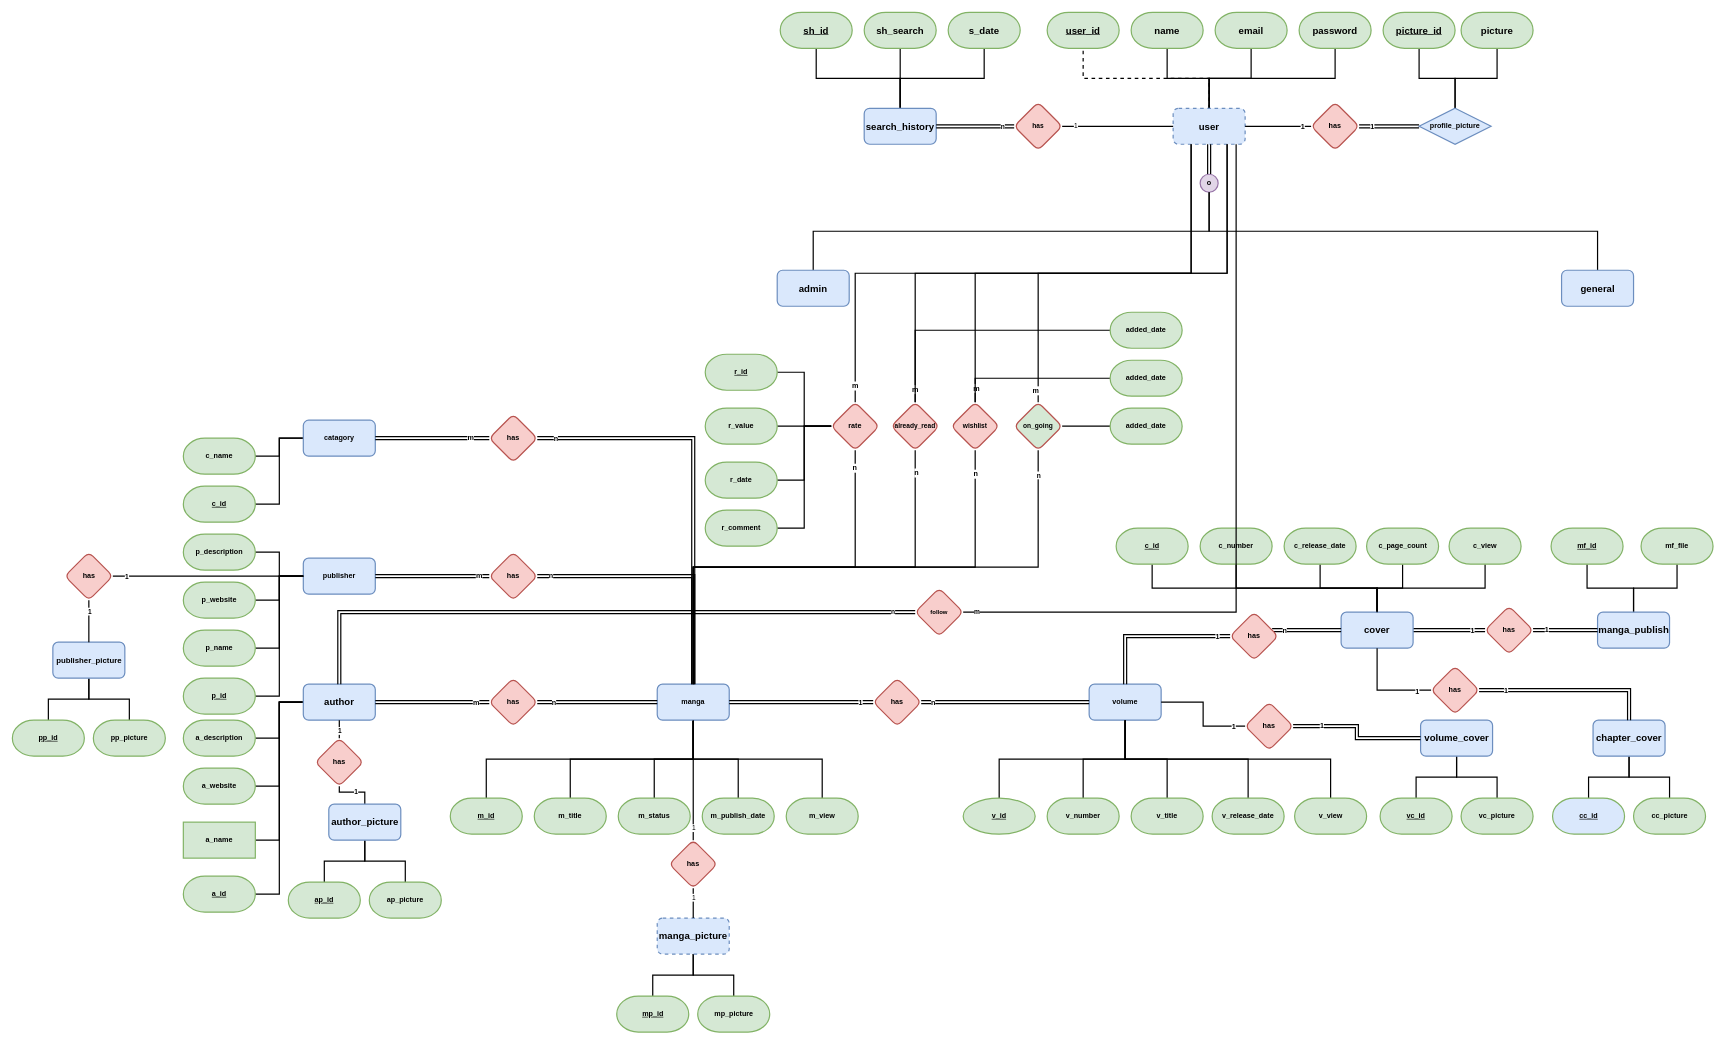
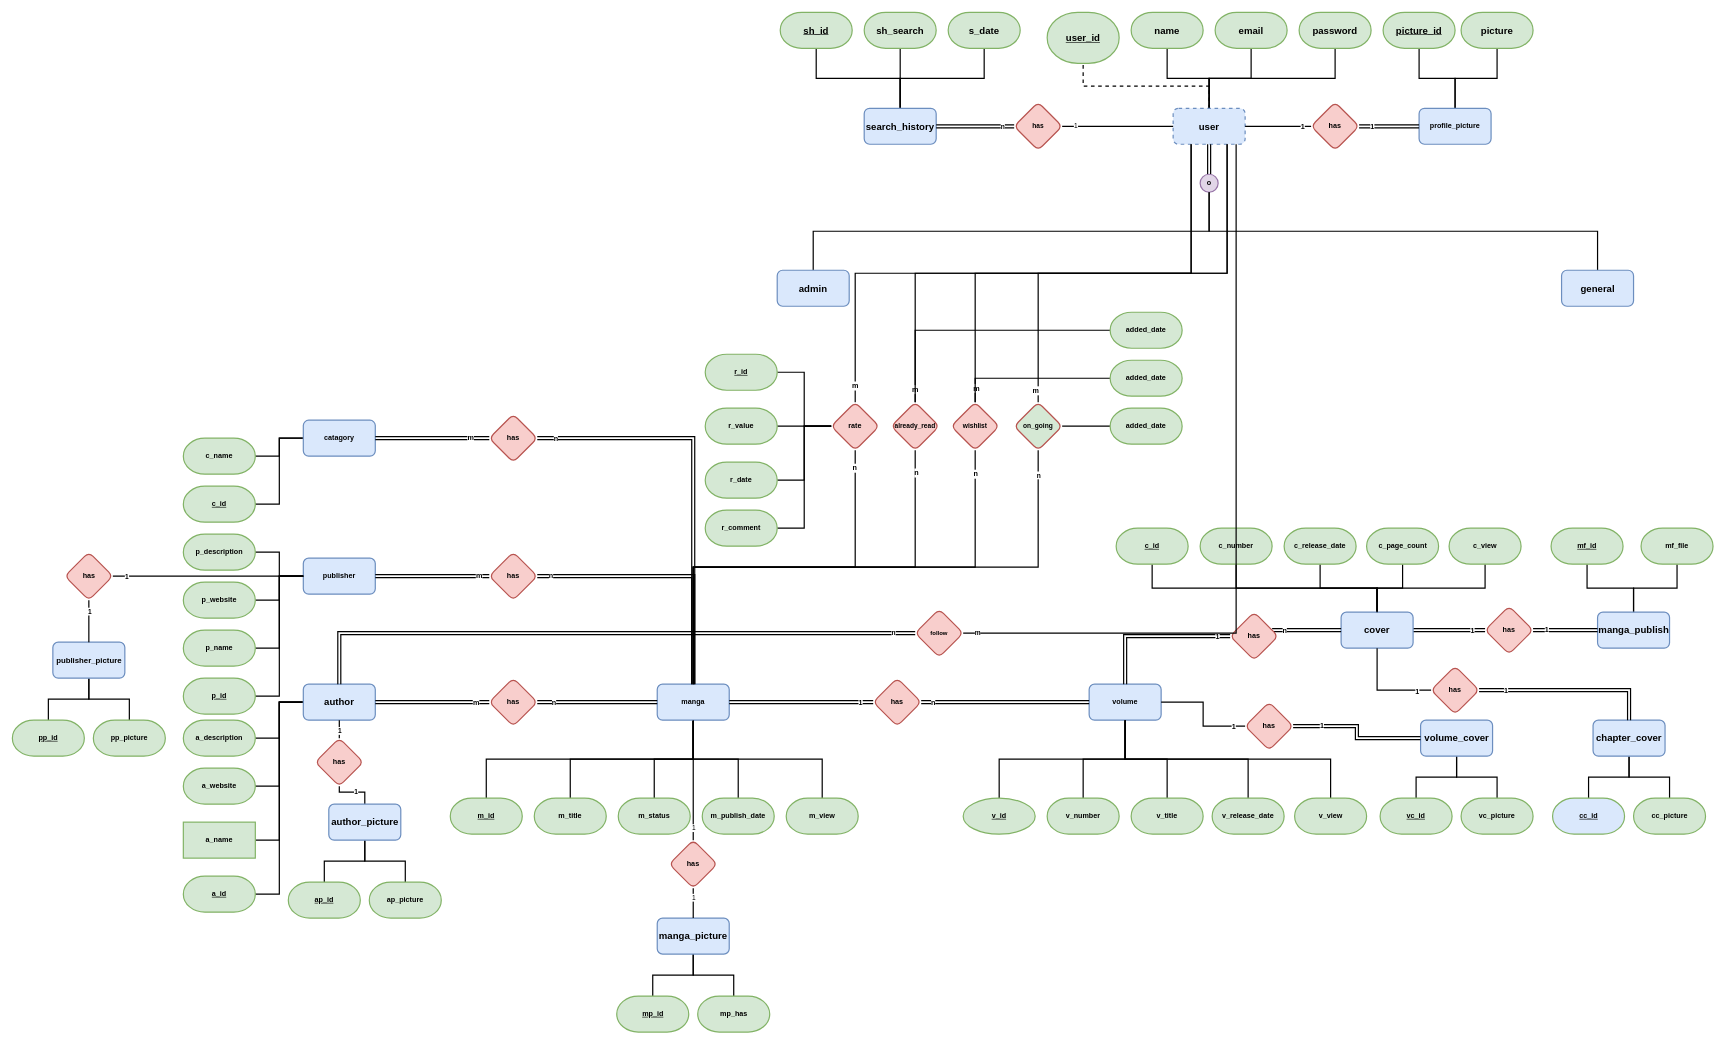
node "user_id": size 72x36 -> 72x51
node "profile_picture": shape diamond -> rounded rectangle
node "follow": moved (939, 612) -> (939, 633)
node "manga_picture": style dashed -> solid
node "mp_picture": label "mp_picture" -> "mp_has"
